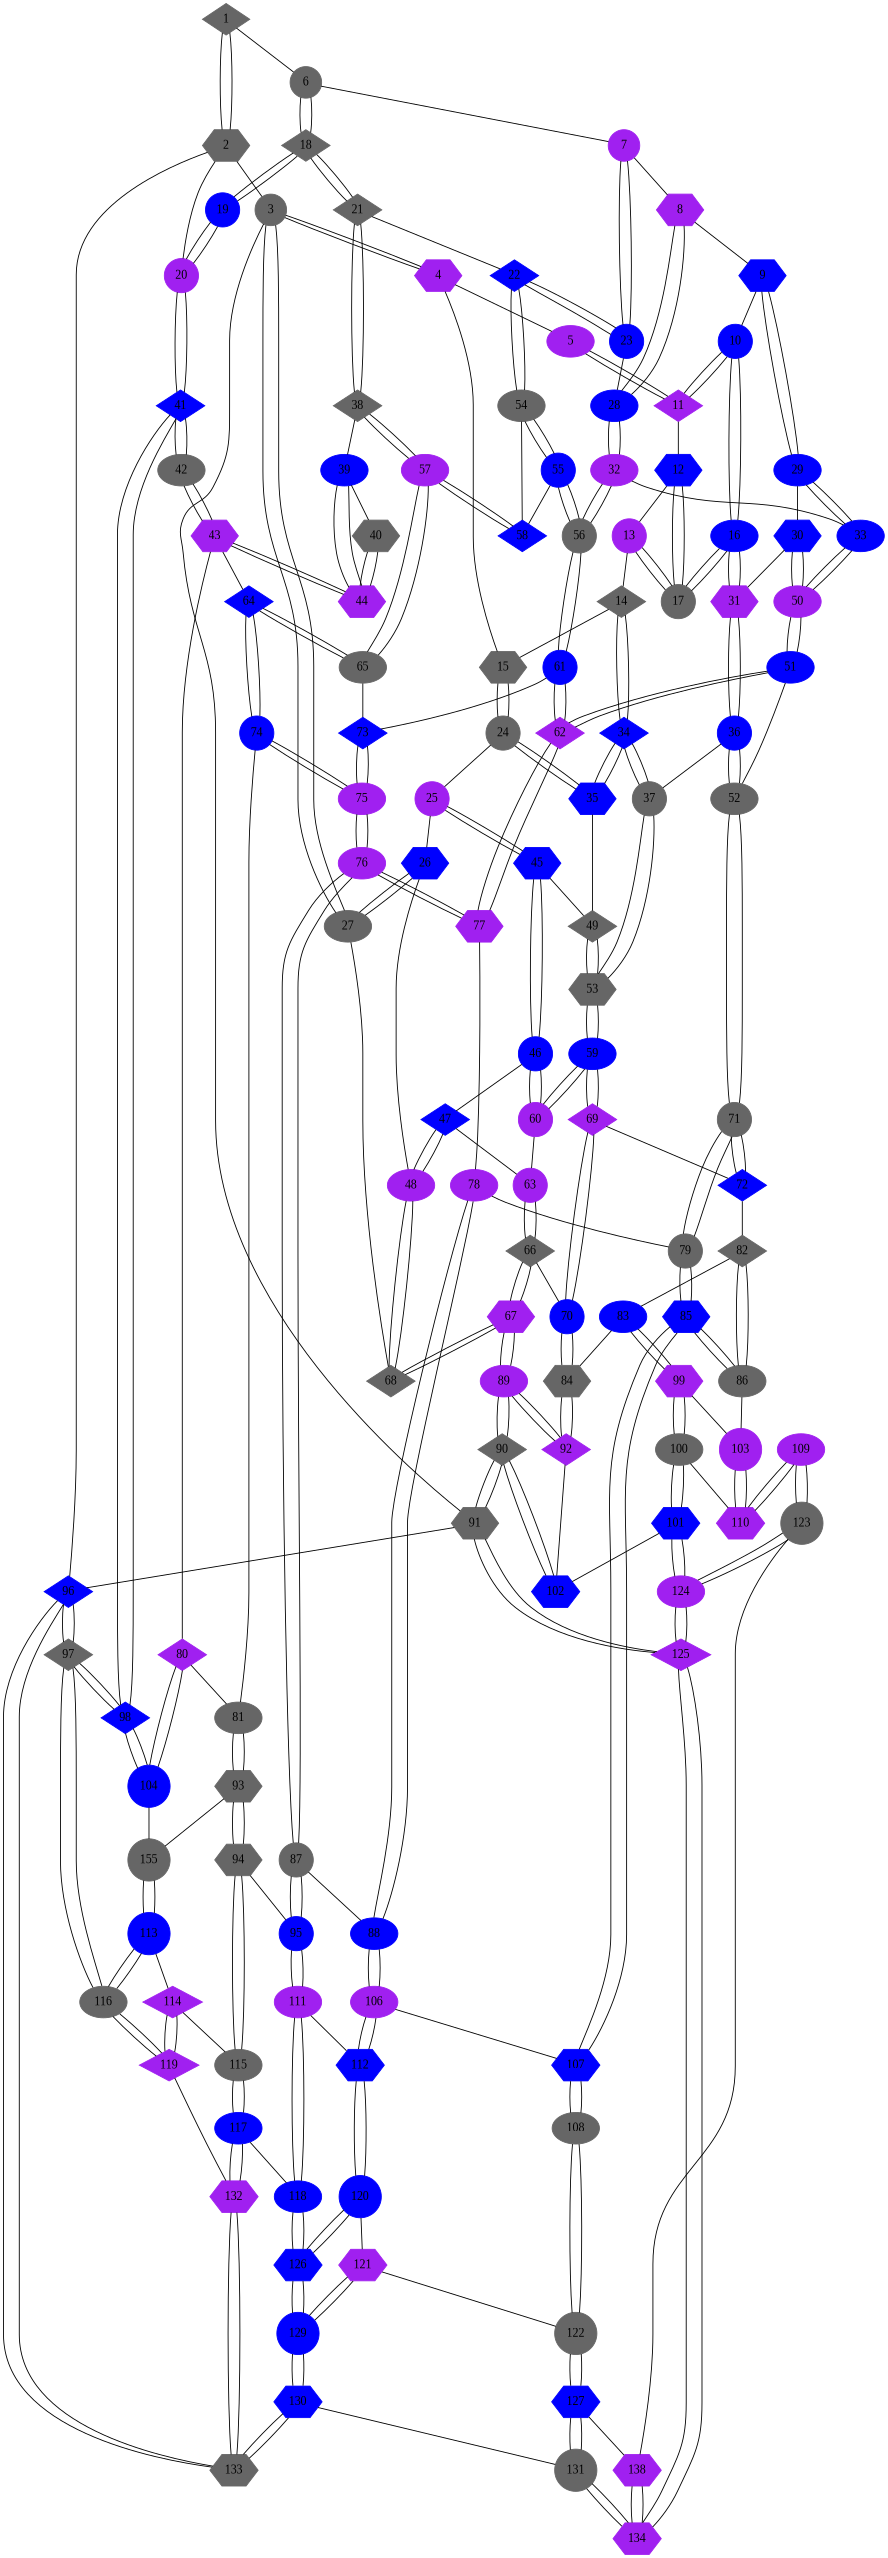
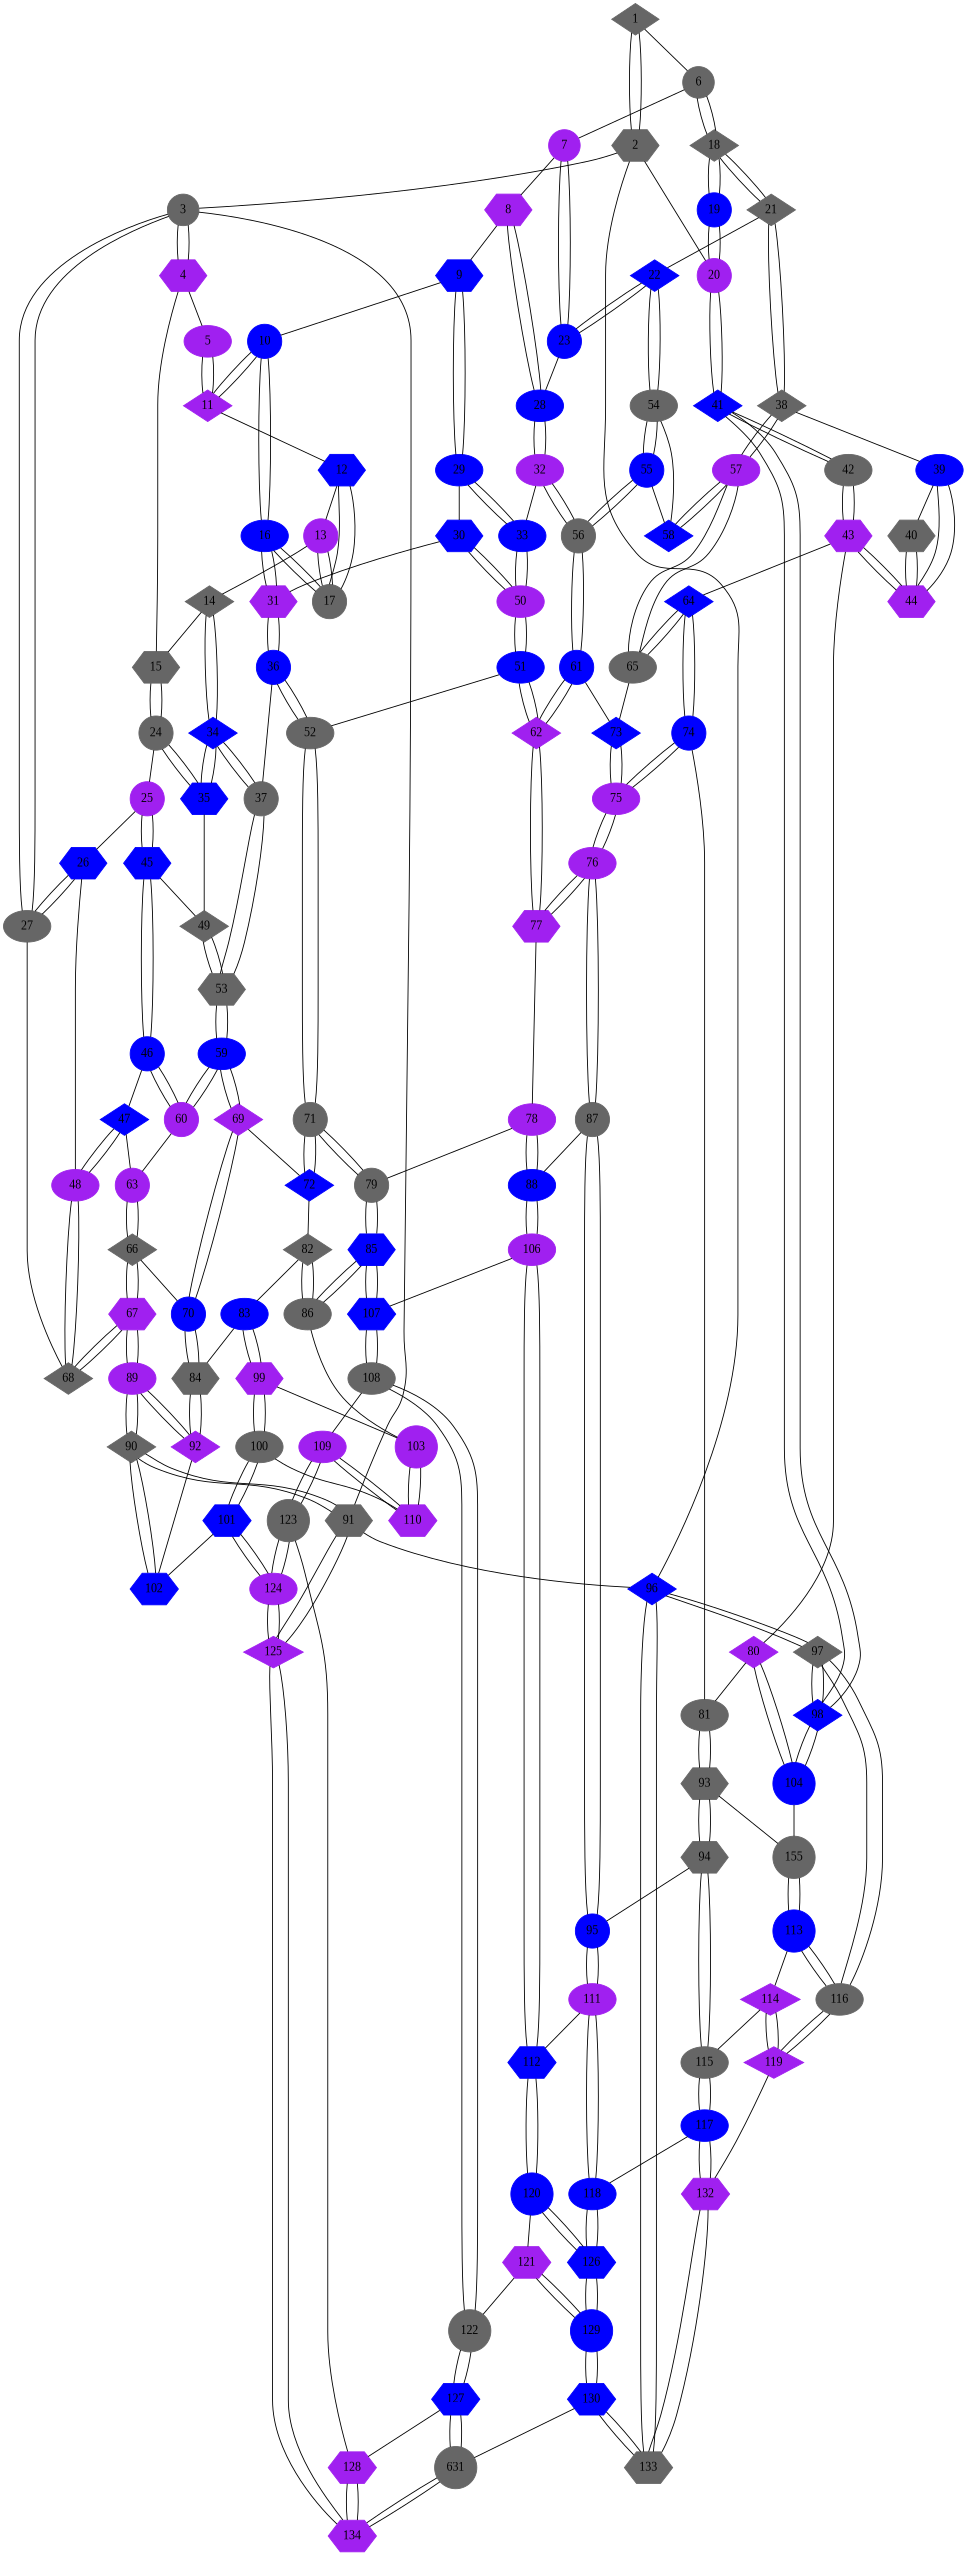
edge "108" -- "109": added
node "131": label "131" -> "631"
node "138": label "138" -> "128"
